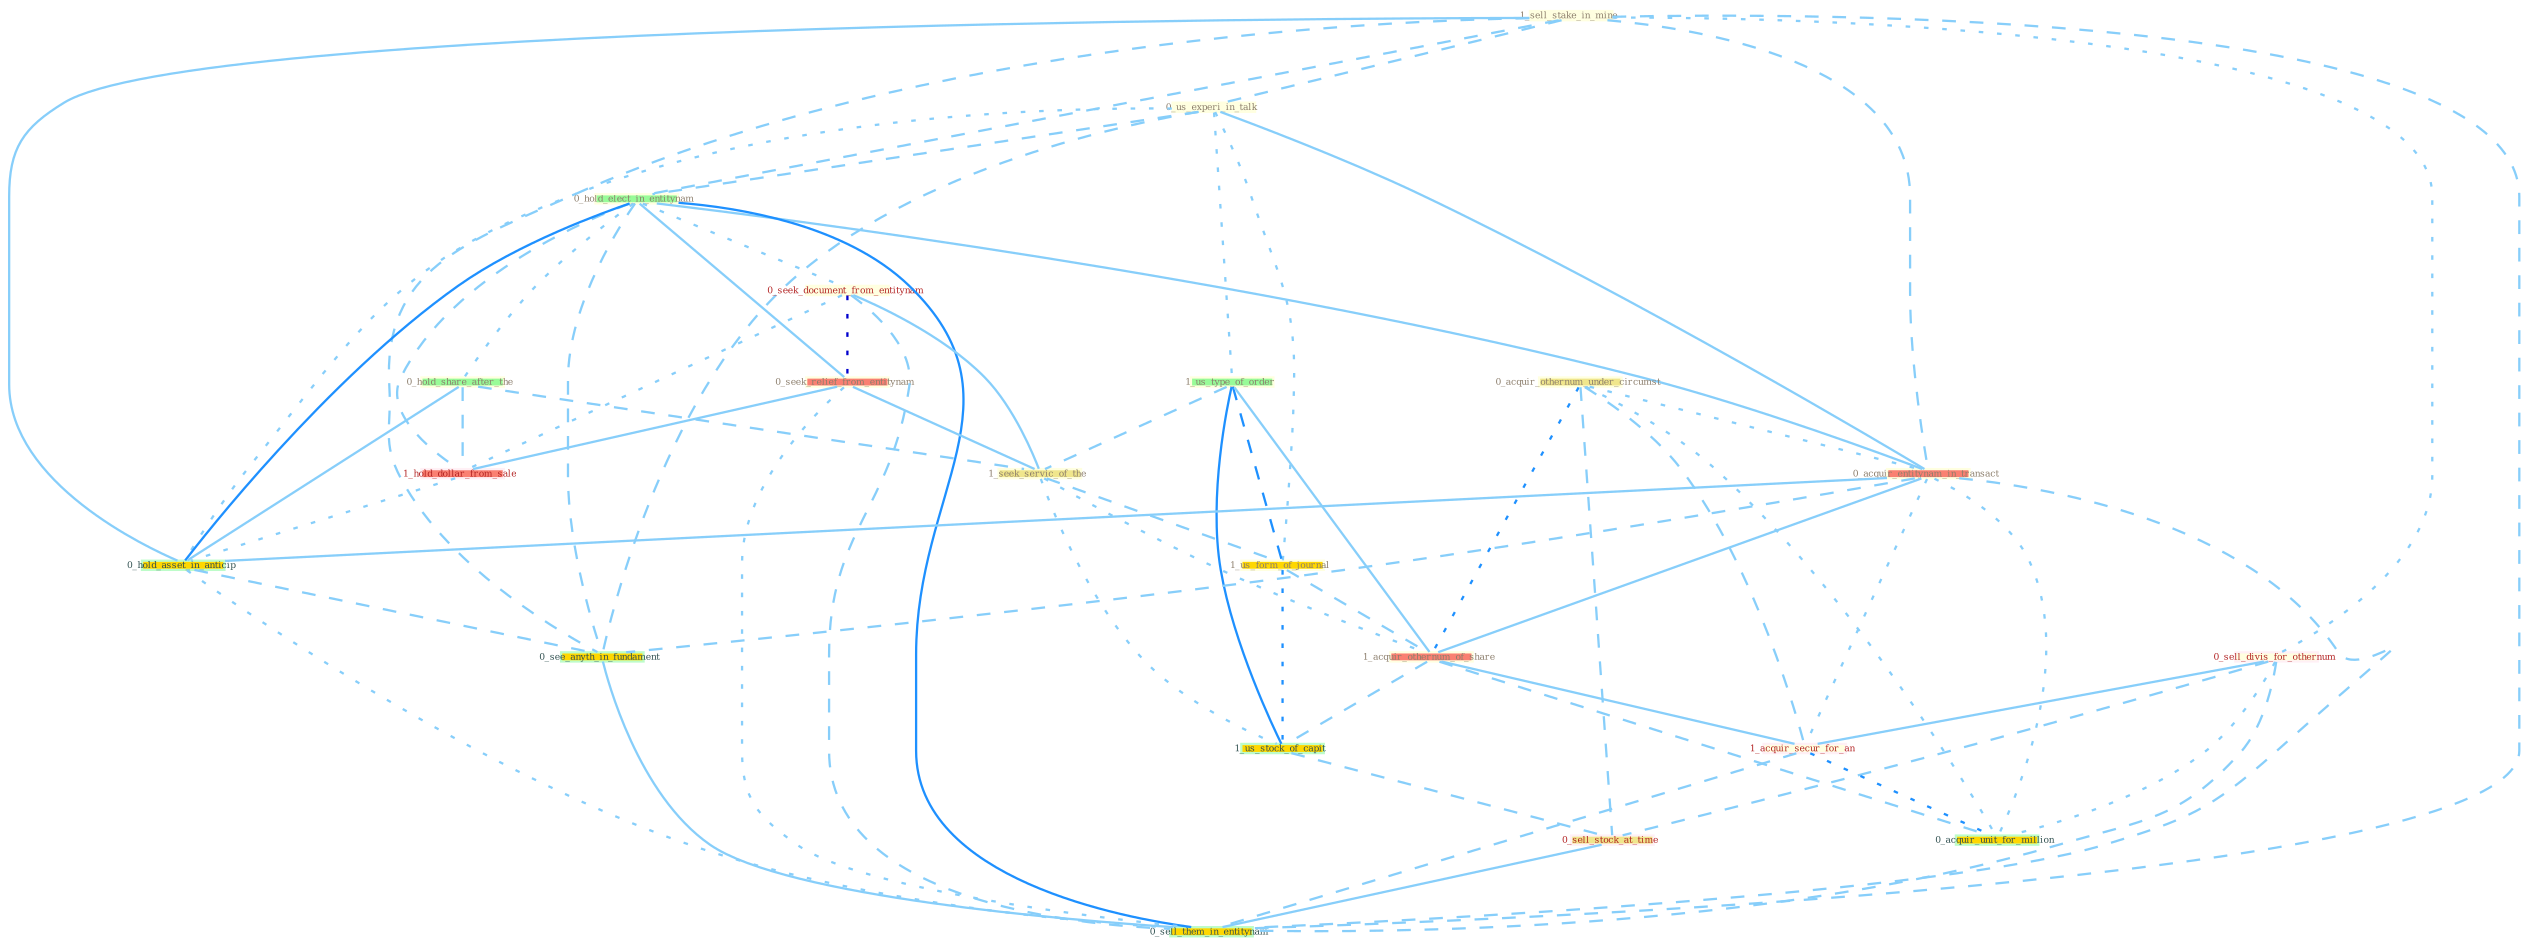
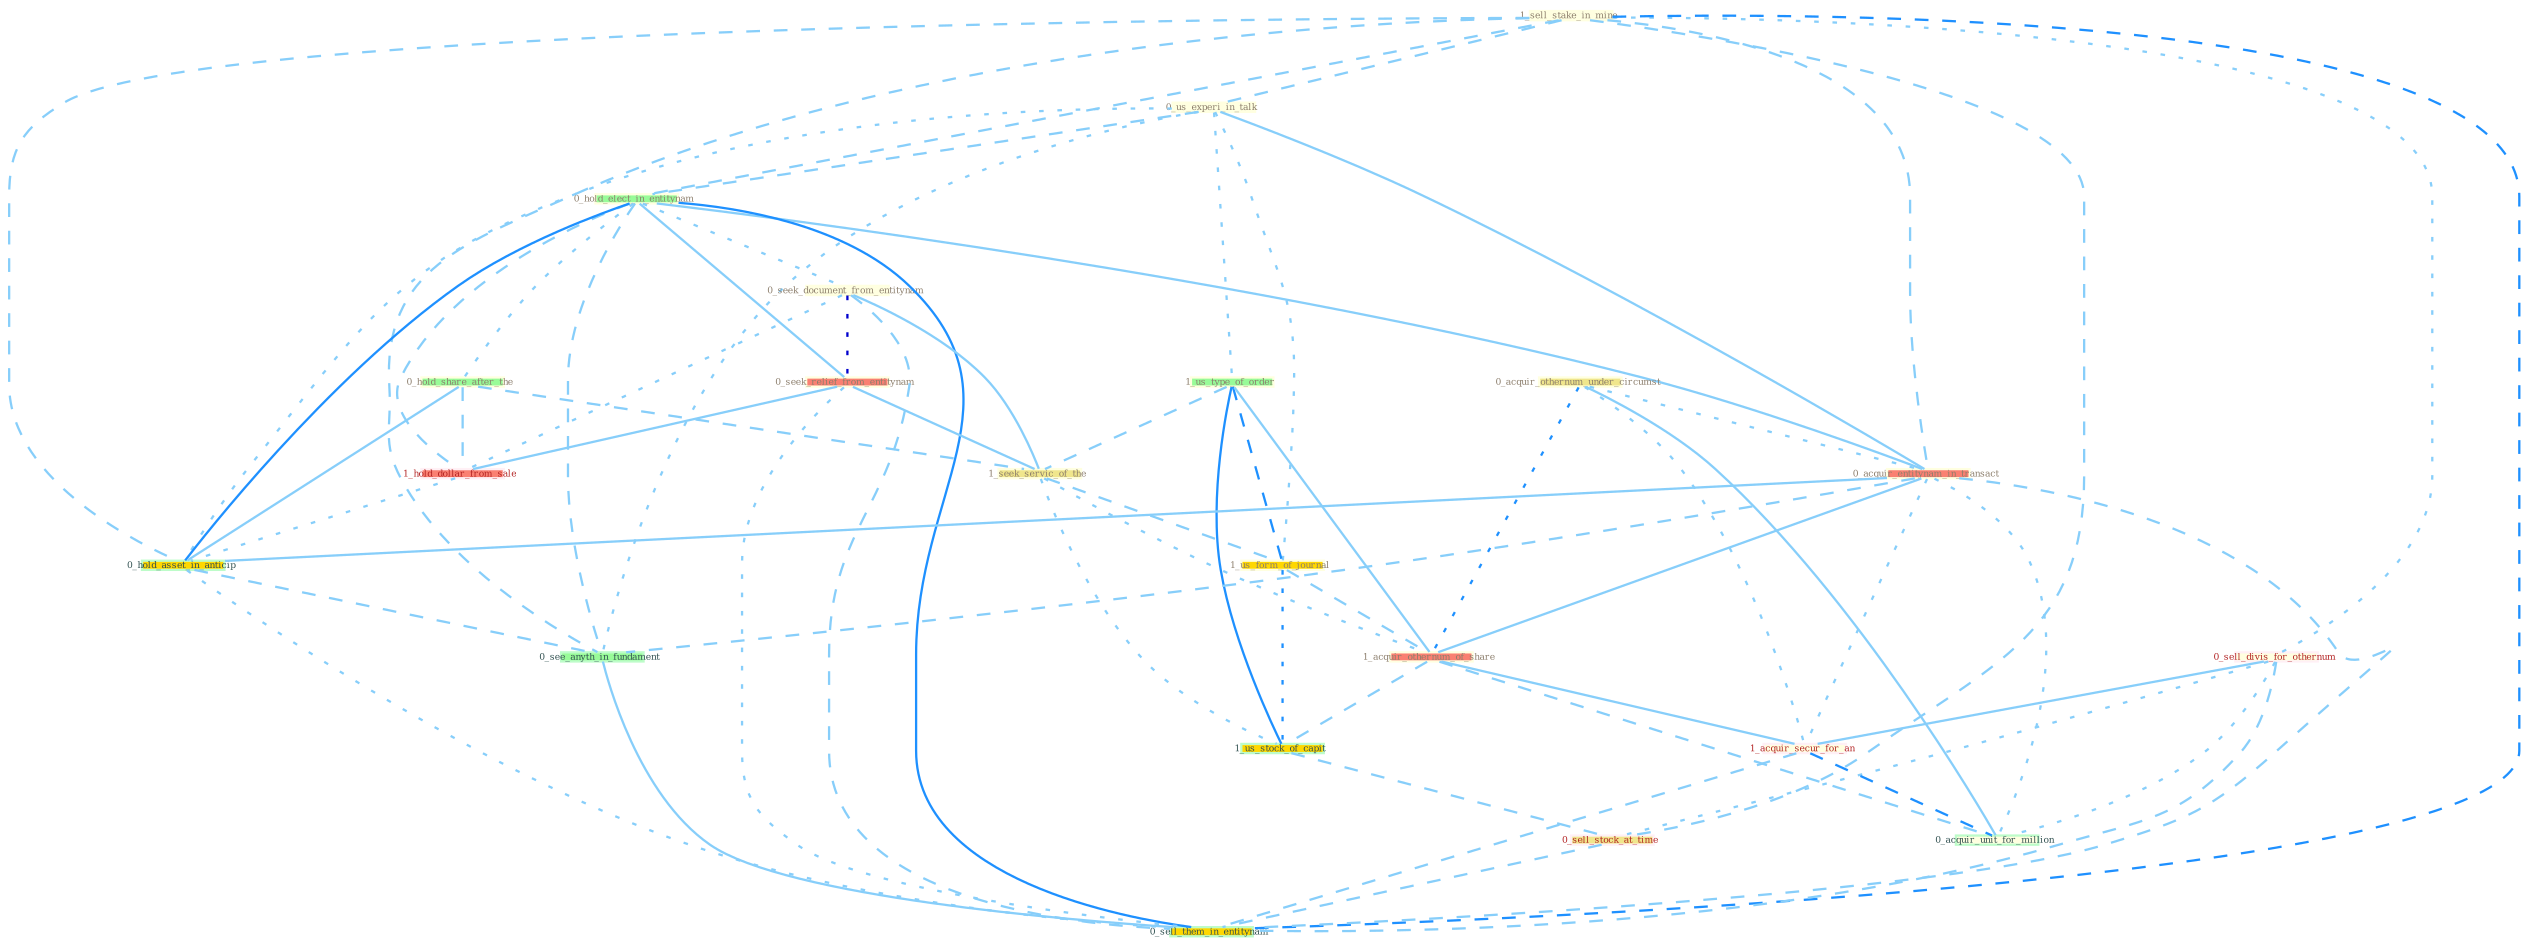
edge "1_sell_stake_in_mine" -- "0_hold_asset_in_anticip": style solid -> dashed
edge "0_us_experi_in_talk" -- "0_see_anyth_in_fundament": style dashed -> dotted
node "0_seek_document_from_entitynam": fontcolor #b22222 -> #8b7d6b
edge "0_acquir_othernum_under_circumst" -- "1_acquir_secur_for_an": style dashed -> dotted
edge "0_acquir_othernum_under_circumst" -- "0_acquir_unit_for_million": style dotted -> solid
edge "0_acquir_othernum_under_circumst" -- "0_sell_stock_at_time": now "1_sell_stake_in_mine" -- "0_sell_stock_at_time"
edge "1_sell_stake_in_mine" -- "0_sell_them_in_entitynam": color #87cefa -> #1e90ff
node "0_see_anyth_in_fundament": fillcolor gold -> palegreen
edge "0_sell_divis_for_othernum" -- "0_sell_stock_at_time": style dashed -> dotted
edge "1_acquir_secur_for_an" -- "0_acquir_unit_for_million": style dotted -> dashed
node "0_acquir_unit_for_million": fillcolor gold -> lightyellow
edge "0_sell_stock_at_time" -- "0_sell_them_in_entitynam": style solid -> dashed
